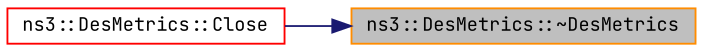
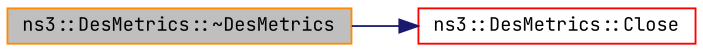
edge "ns3::DesMetrics::Close" -> "ns3::DesMetrics::~DesMetrics": reversed
